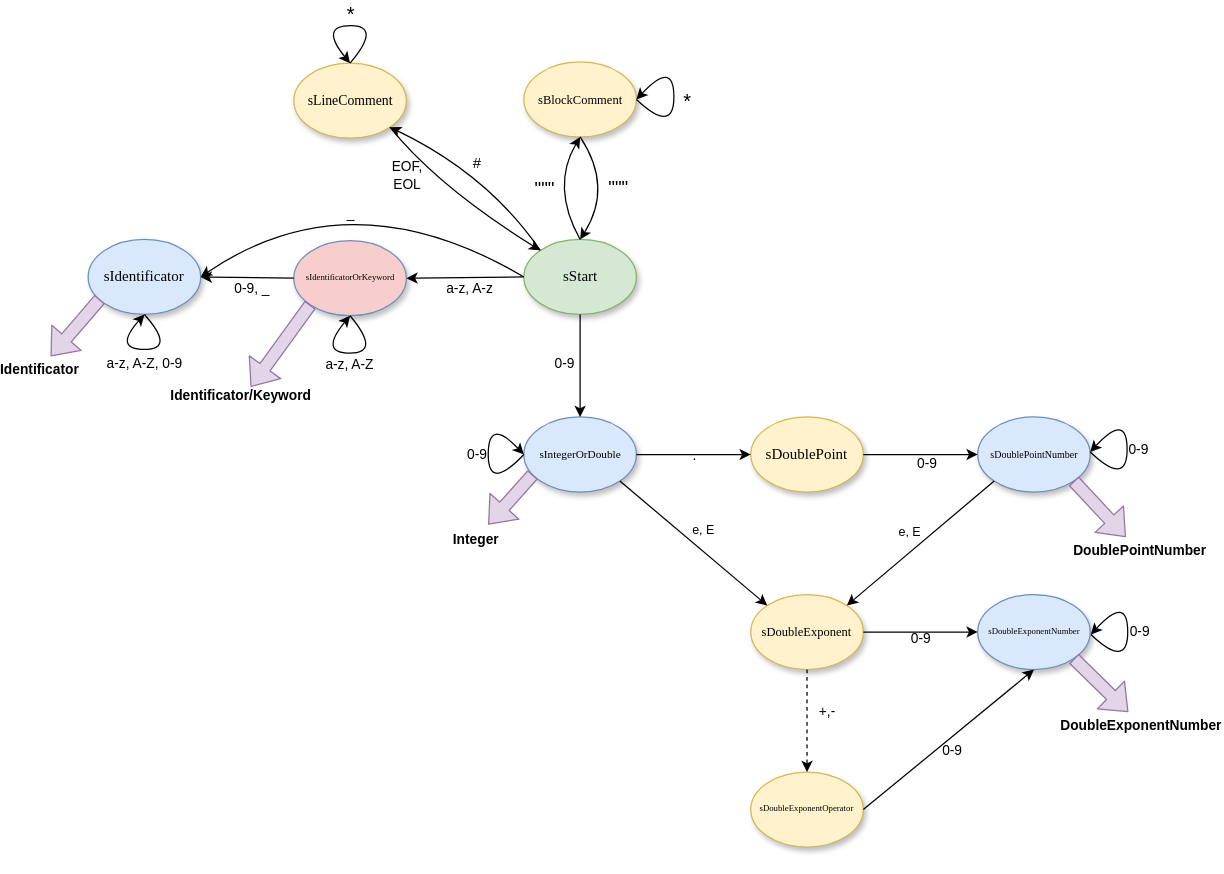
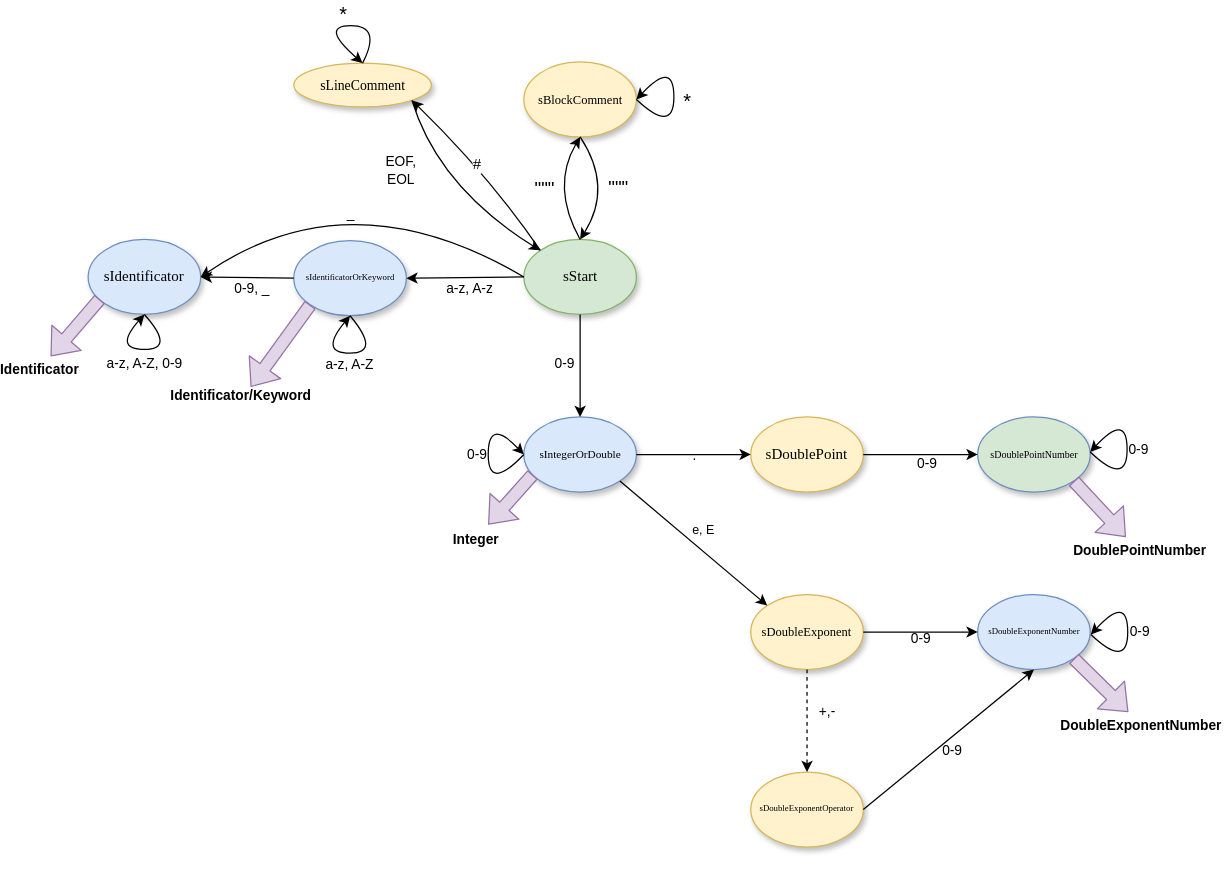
node "sLineComment": size 113x75 -> 138x44
node "sIdentificatorOrKeyword": fillcolor #f8cecc -> #dae8fc
node "sDoublePointNumber": fillcolor #dae8fc -> #d5e8d4
edge "sDoublePointNumber" -> "sDoubleExponent": removed, label "e, E"
